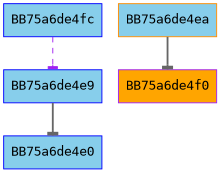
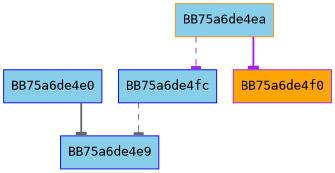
edge "BB75a6de4fc" -> "BB75a6de4e9": color purple -> gray40
edge "BB75a6de4ea" -> "BB75a6de4f0": color gray40 -> purple
edge "BB75a6de4ea" -> "BB75a6de4fc": added
edge "BB75a6de4e9" -> "BB75a6de4e0": reversed
